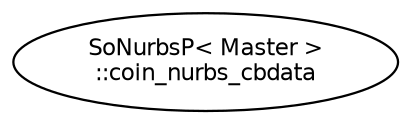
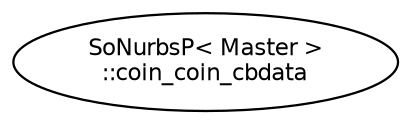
node "SoNurbsP< Master > ::coin_nurbs_cbdata": label "SoNurbsP< Master > ::coin_nurbs_cbdata" -> "SoNurbsP< Master > ::coin_coin_cbdata"
